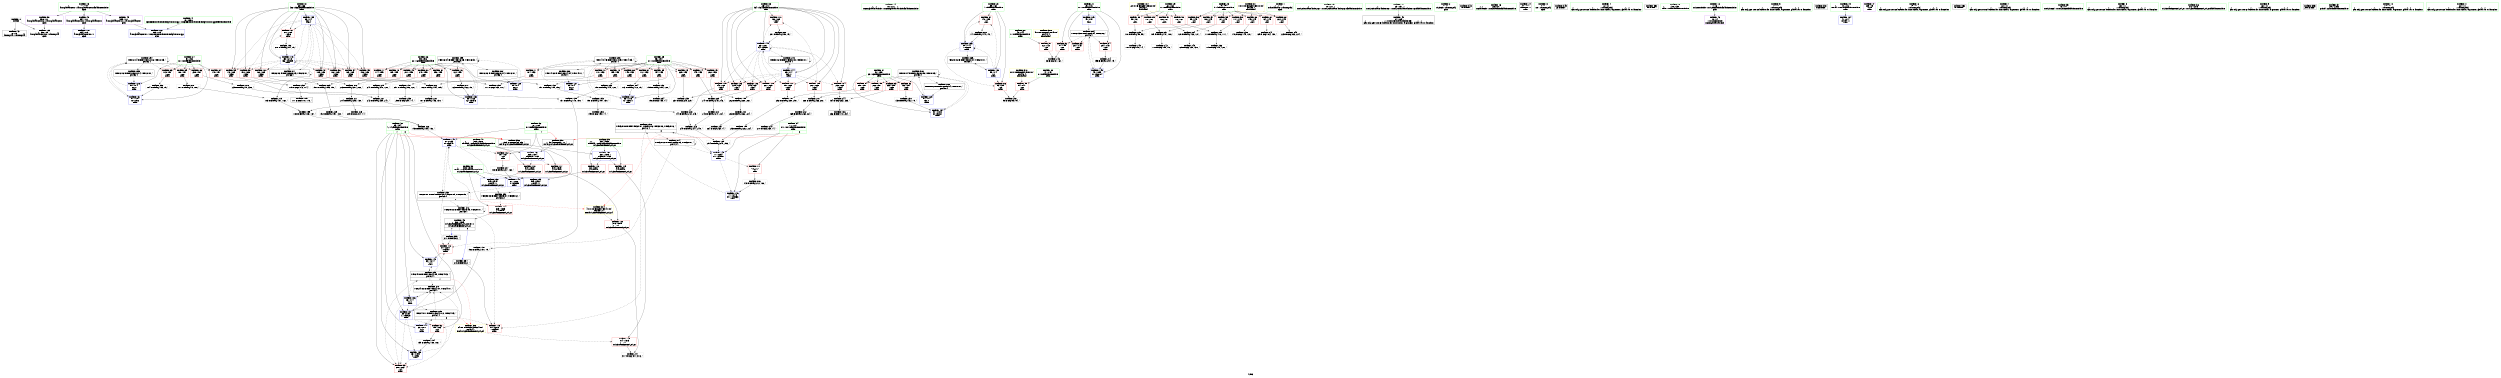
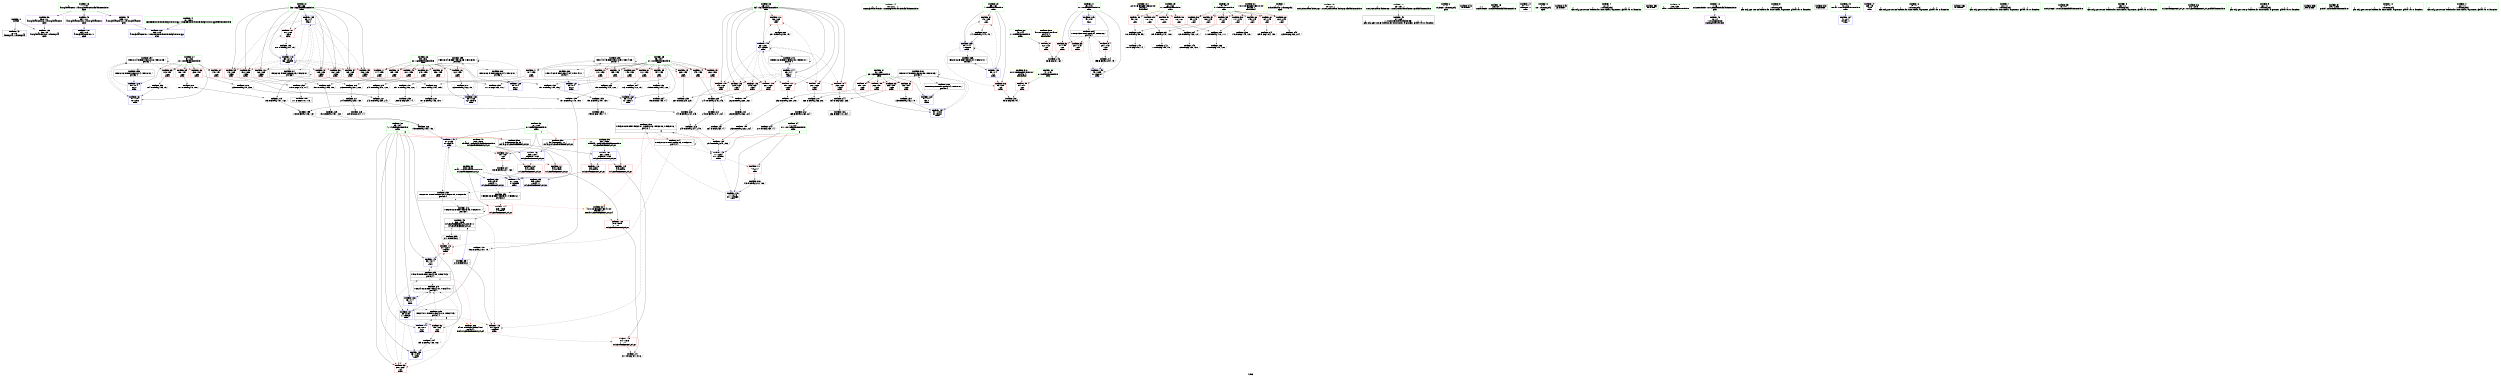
node "NodeID: 356": text "303 = ENCHI(63, 63, )" -> "303 = PHI(63, 63, )"
